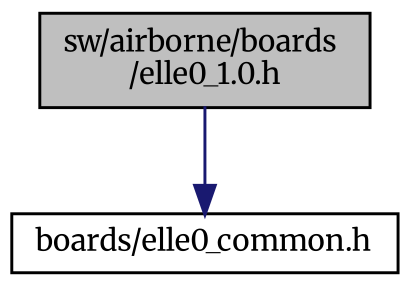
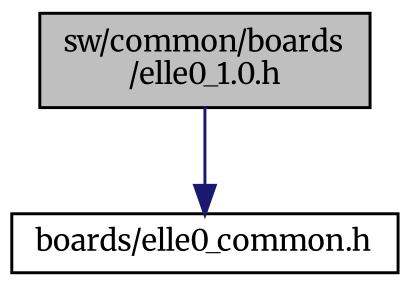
node "sw/airborne/boards /elle0_1.0.h": label "sw/airborne/boards /elle0_1.0.h" -> "sw/common/boards /elle0_1.0.h"
